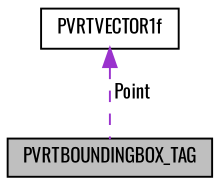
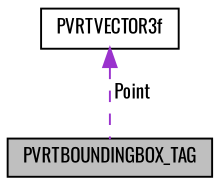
node "PVRTVECTOR1f": label "PVRTVECTOR1f" -> "PVRTVECTOR3f"
